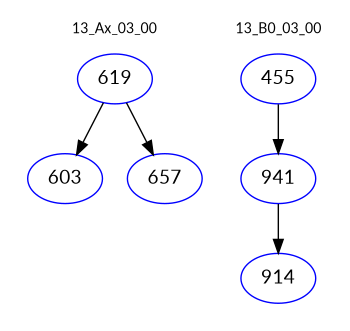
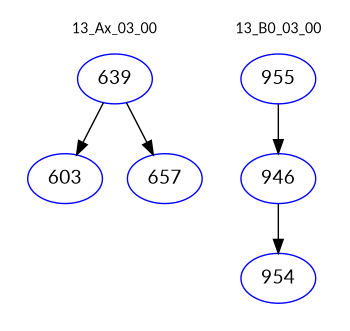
node "619": label "619" -> "639"
node "455": label "455" -> "955"
node "941": label "941" -> "946"
node "914": label "914" -> "954"
